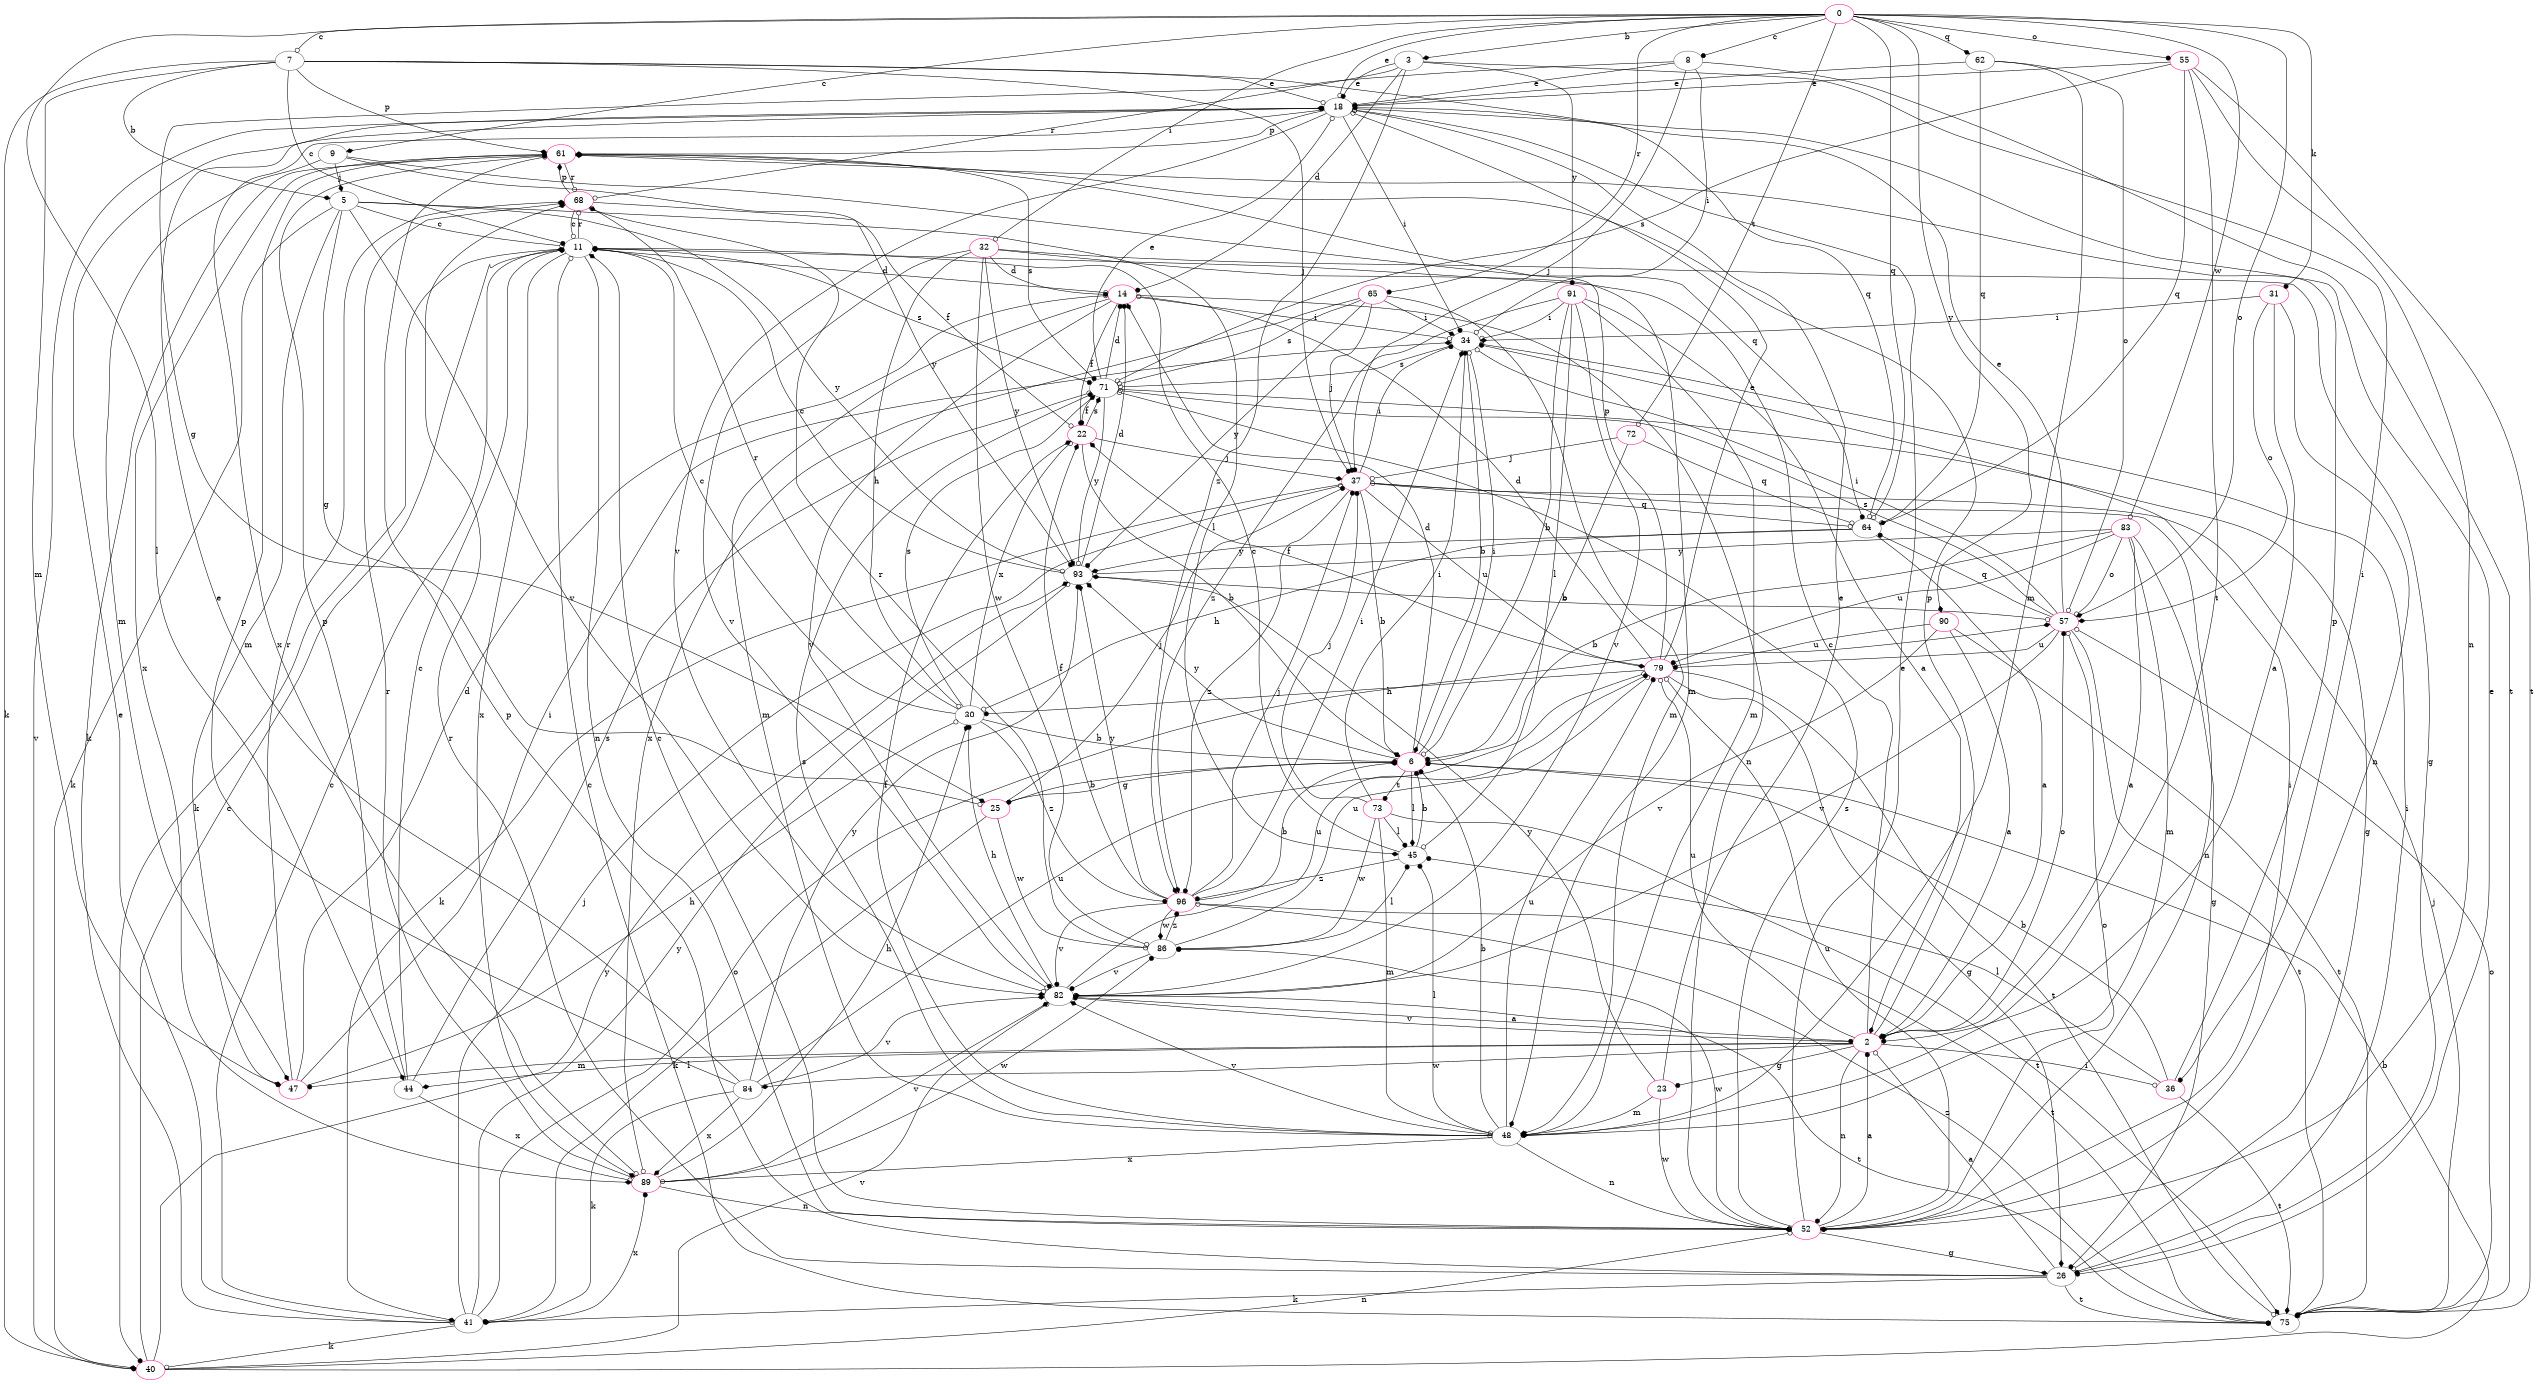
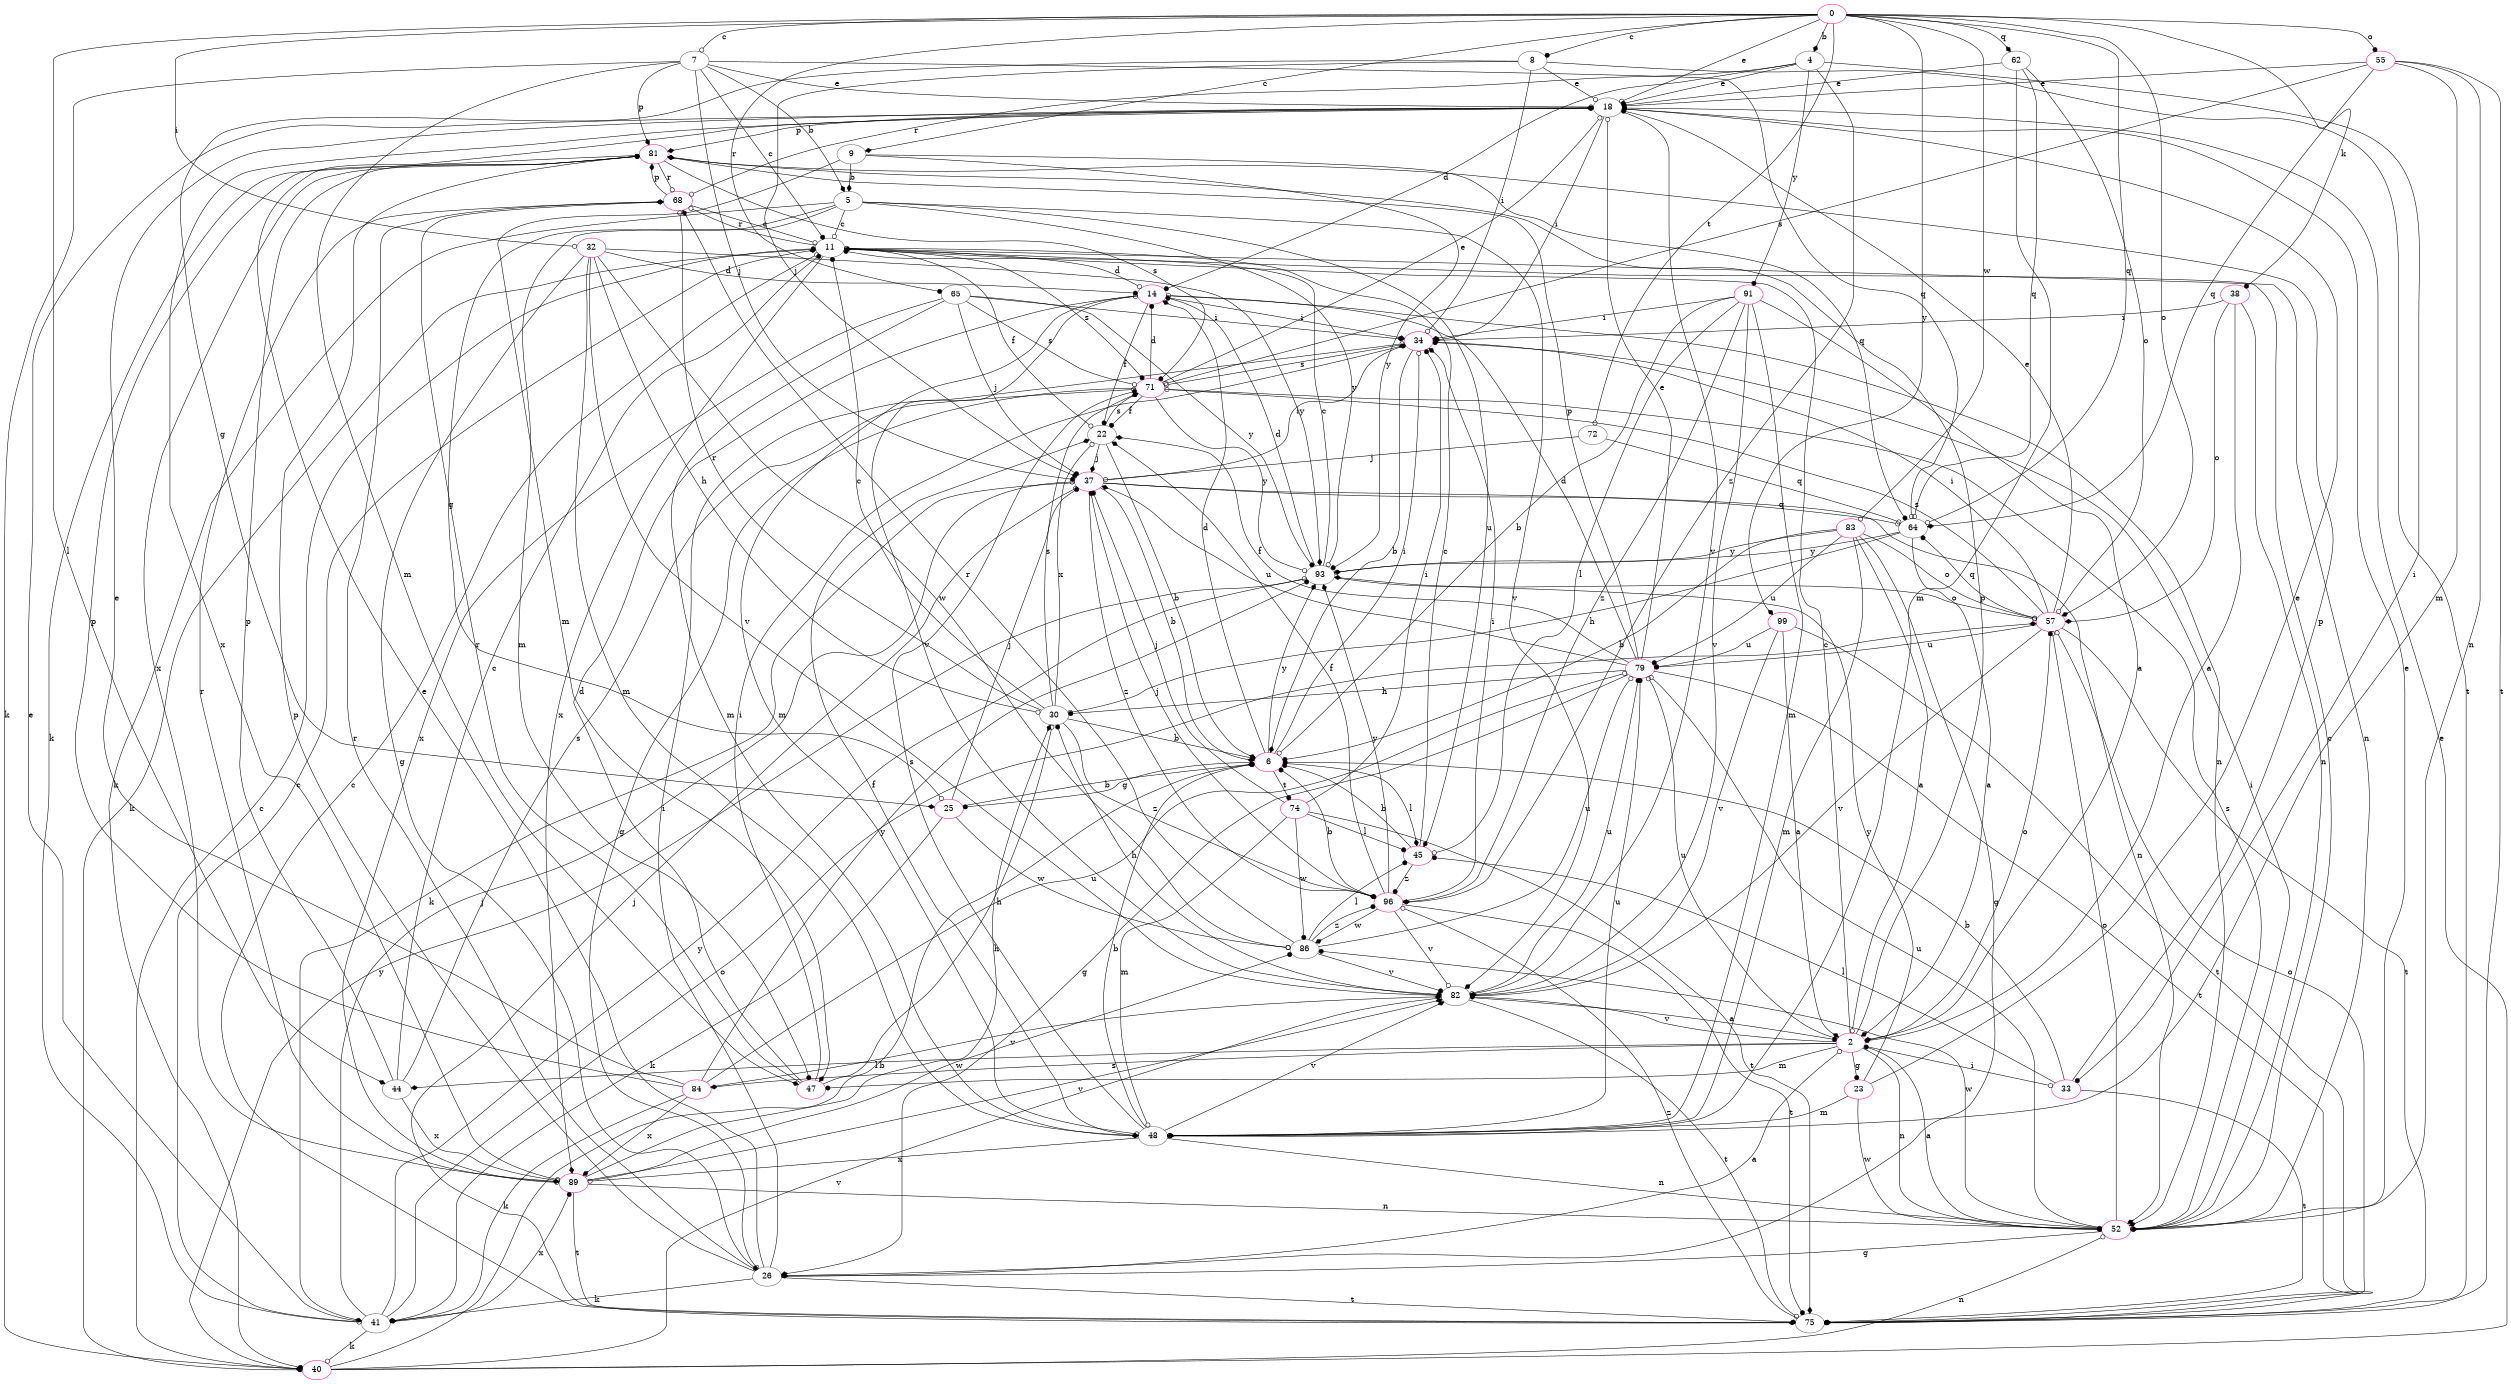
node "3": label "3" -> "4"
node "61": label "61" -> "81"
edge "9" -> "5": label "j" -> "b"
edge "18" -> "34": arrowhead dot -> diamond
edge "68" -> "22": now "11" -> "22"
node "65": color deeppink -> gray40
node "31": label "31" -> "38"
edge "14" -> "34": arrowhead odot -> diamond
edge "91" -> "34": arrowhead odot -> diamond
node "34": color gray40 -> deeppink
node "71": color gray40 -> deeppink
edge "18" -> "26": reversed
node "22": color deeppink -> gray40
node "72": color deeppink -> gray40
edge "5" -> "45": label "l" -> "u"
edge "37" -> "79": reversed
edge "55" -> "48": label "t" -> "m"
node "90": label "90" -> "99"
edge "72" -> "6": removed, label "b"
edge "52" -> "71": reversed
edge "40" -> "18": label "v" -> "e"
node "73": label "73" -> "74"
edge "30" -> "96": arrowhead dot -> diamond
node "45": color gray40 -> deeppink
edge "96" -> "82": arrowhead dot -> odot
edge "40" -> "93": reversed
edge "48" -> "45": removed, label "l"
edge "2" -> "84": label "w" -> "s"
node "84": color gray40 -> deeppink
node "36": label "36" -> "33"
edge "89" -> "75": added, label "t"
